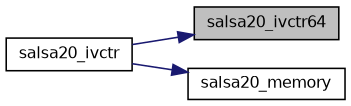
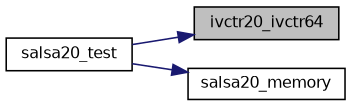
node "salsa20_ivctr64": label "salsa20_ivctr64" -> "ivctr20_ivctr64"
node "salsa20_ivctr": label "salsa20_ivctr" -> "salsa20_test"
